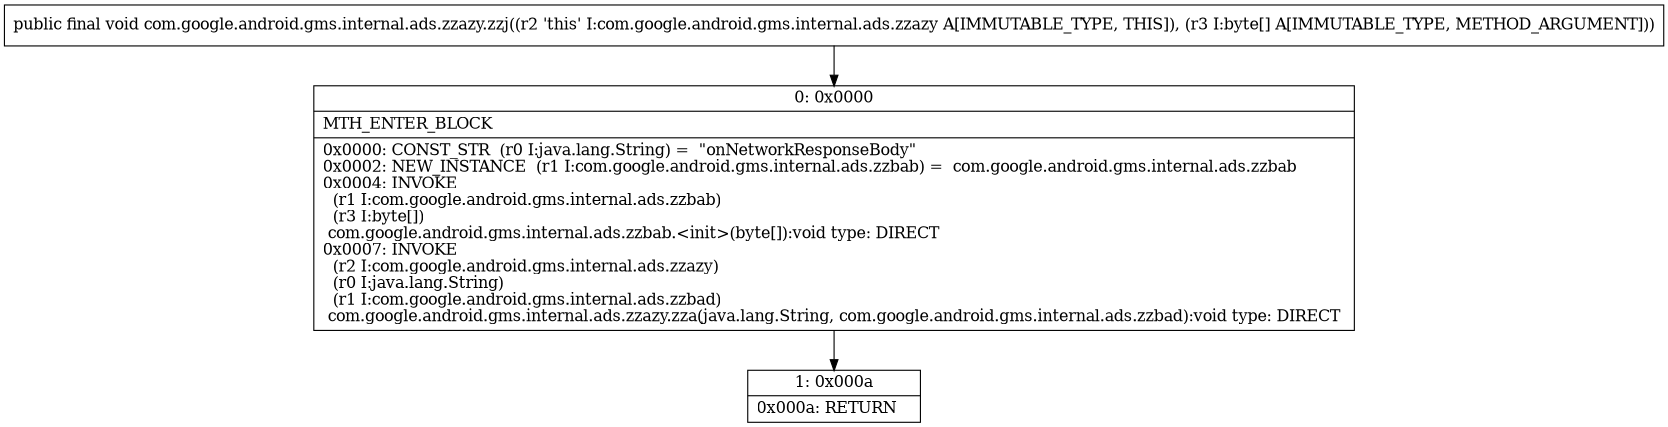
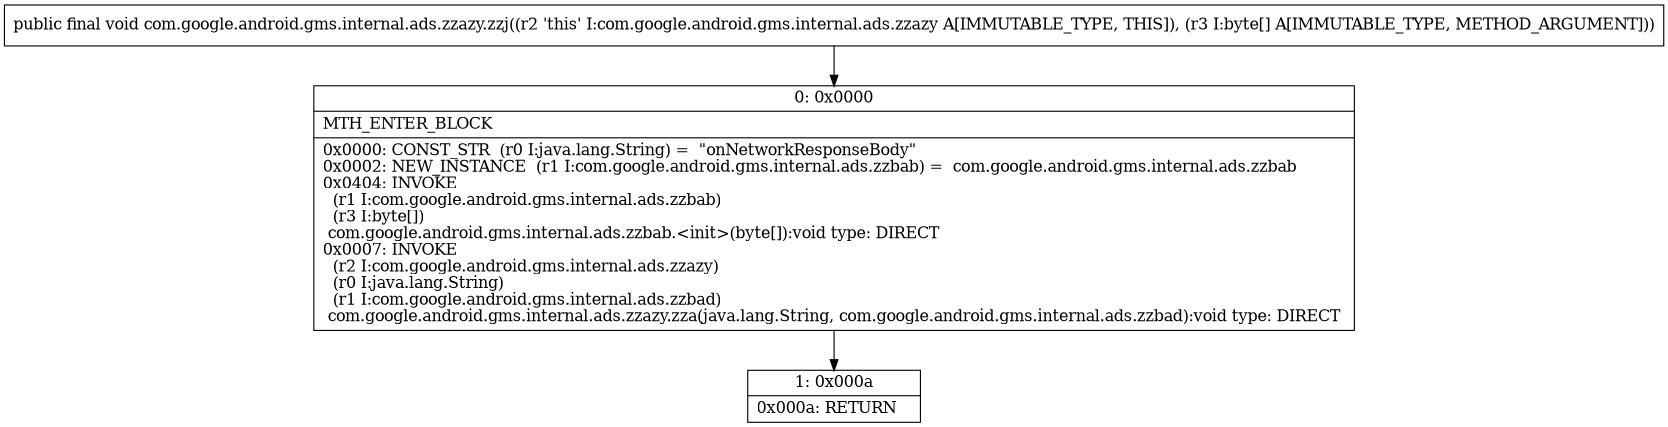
node "0: 0x0000": text "0x0004: INVOKE" -> "0x0404: INVOKE"
